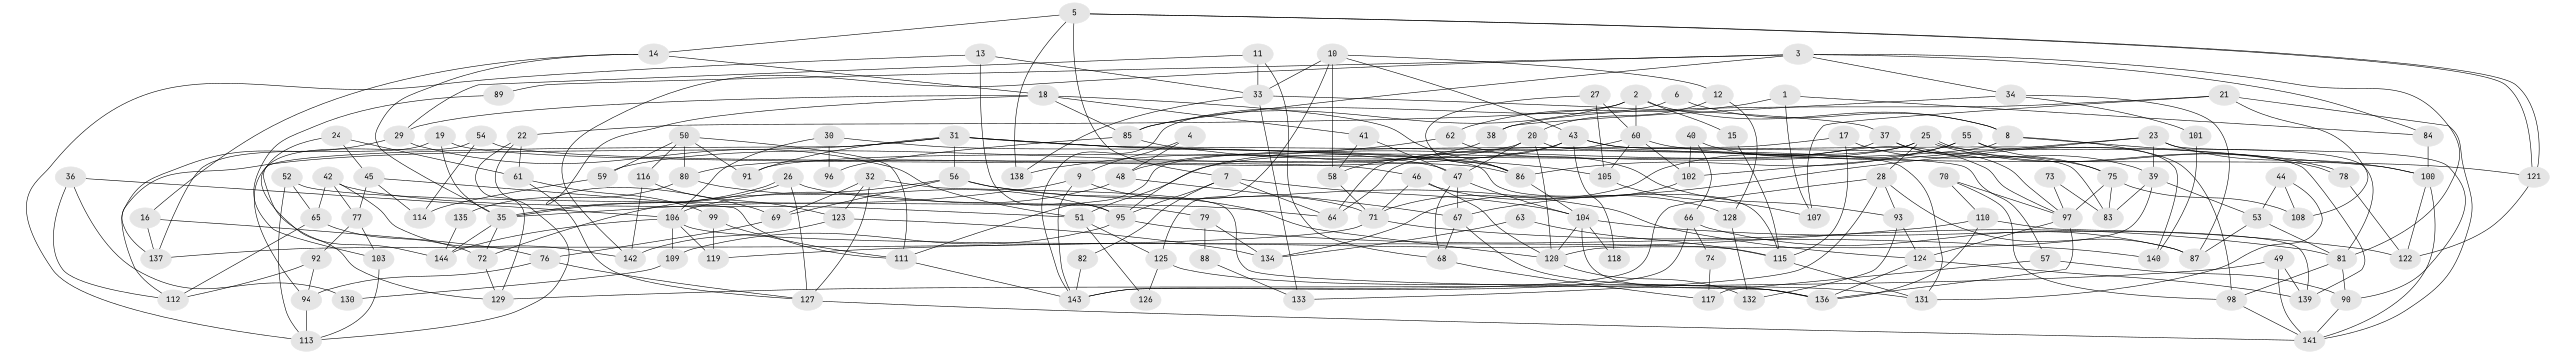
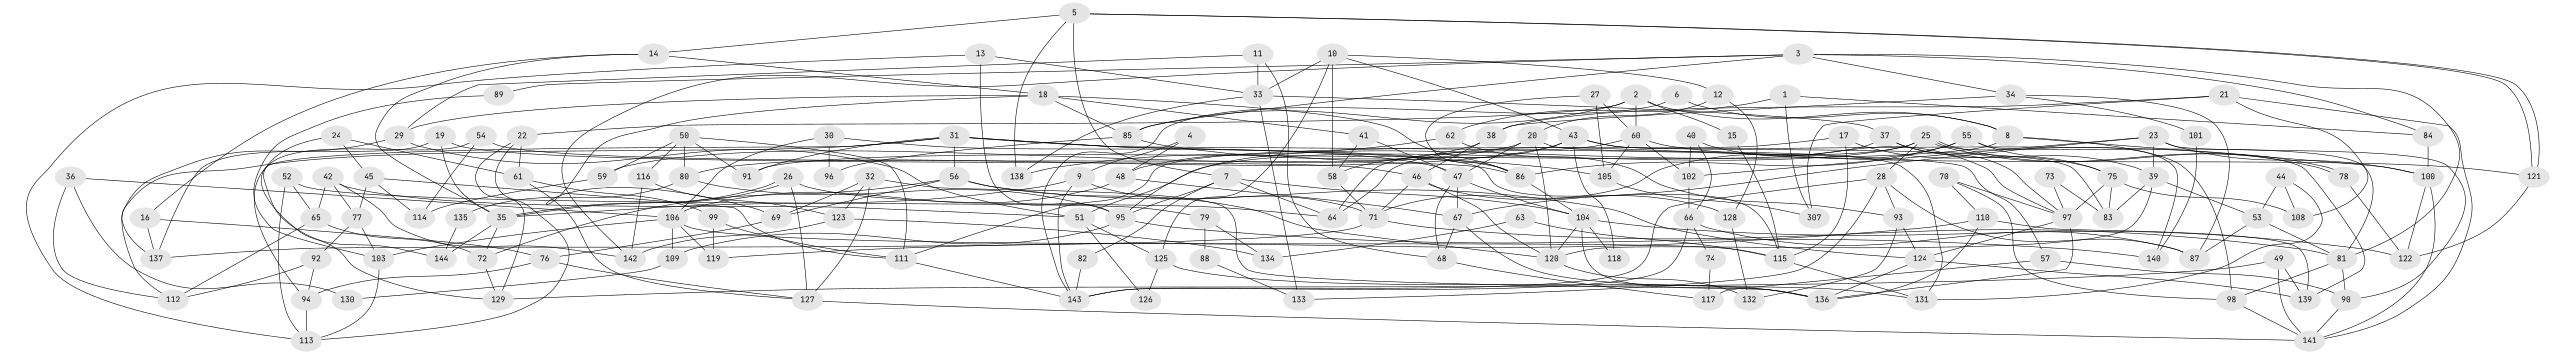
edge "38" -- "46": added
edge "102" -- "134": now "102" -- "66"
node "107": label "107" -> "307"
edge "106" -- "144": now "106" -- "103"
